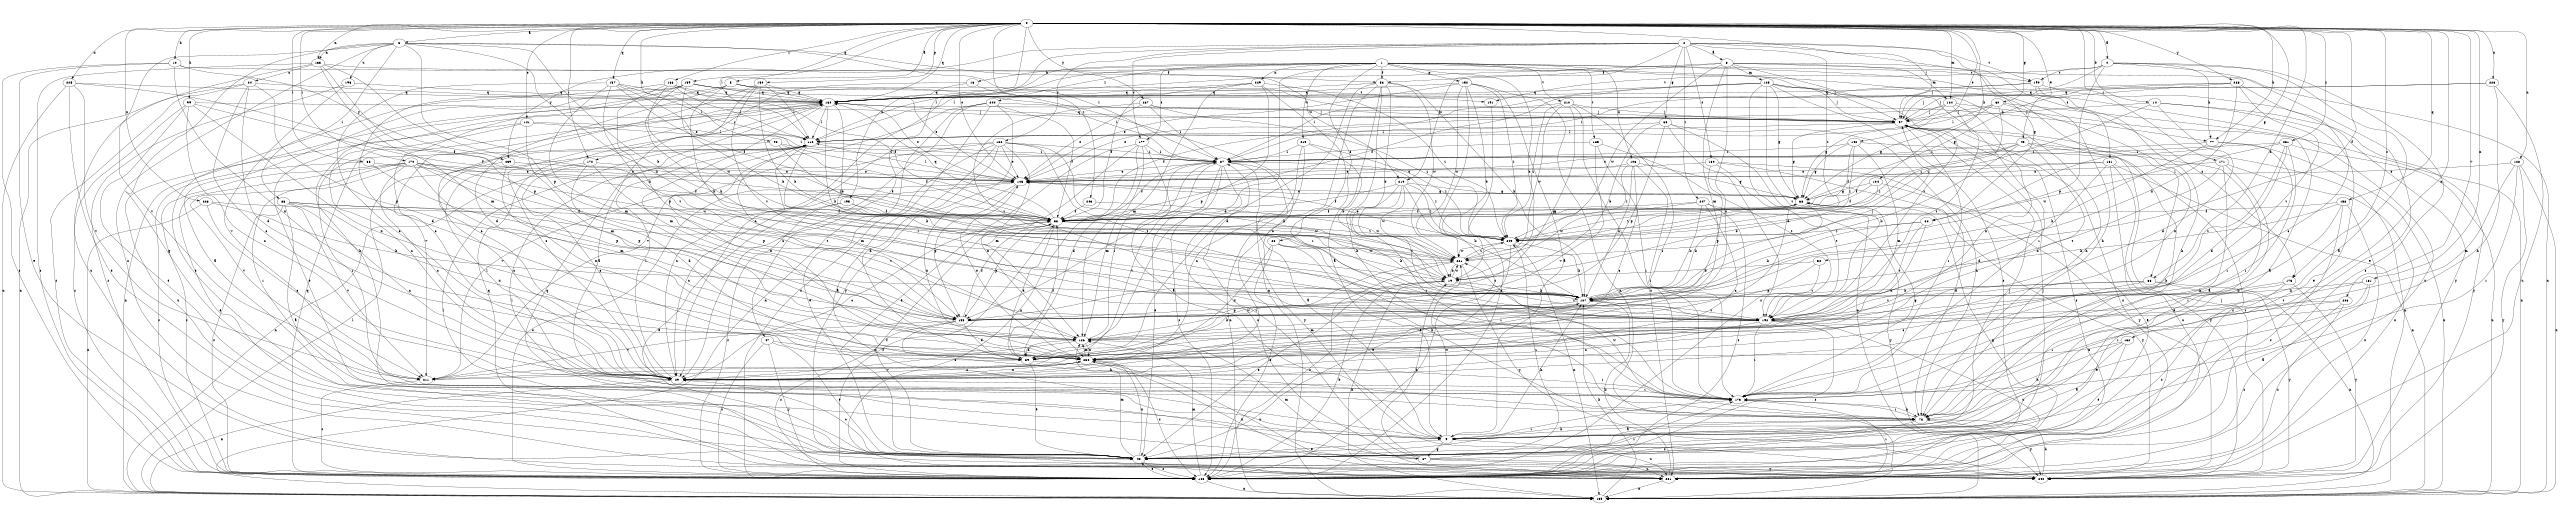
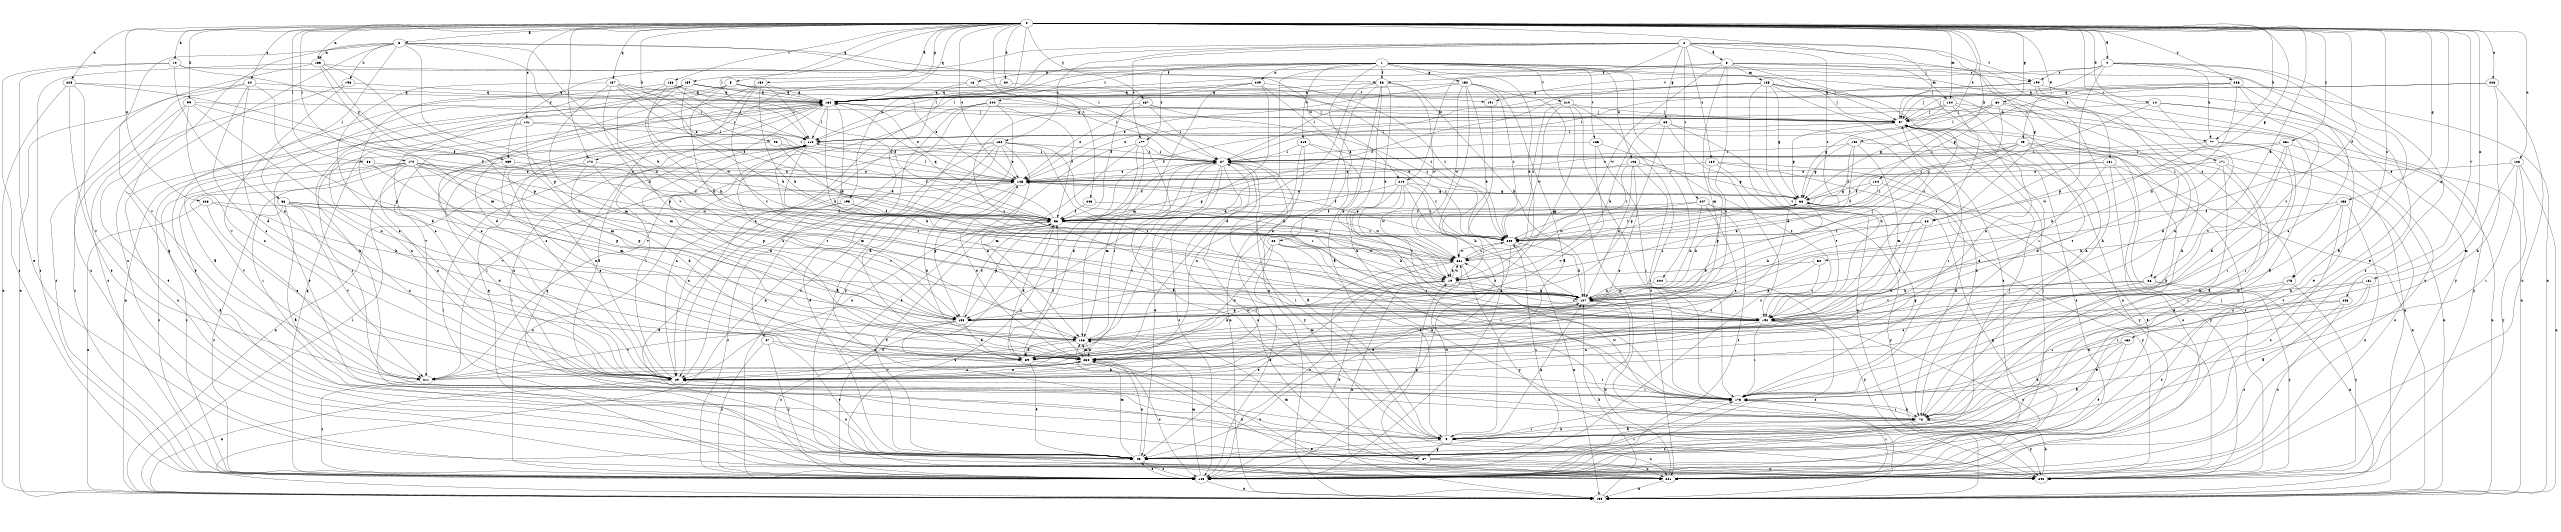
edge "133" -> "24": now "0" -> "24"
node "30": added
node "204": added
edge "9" -> "87": added, label "i"
